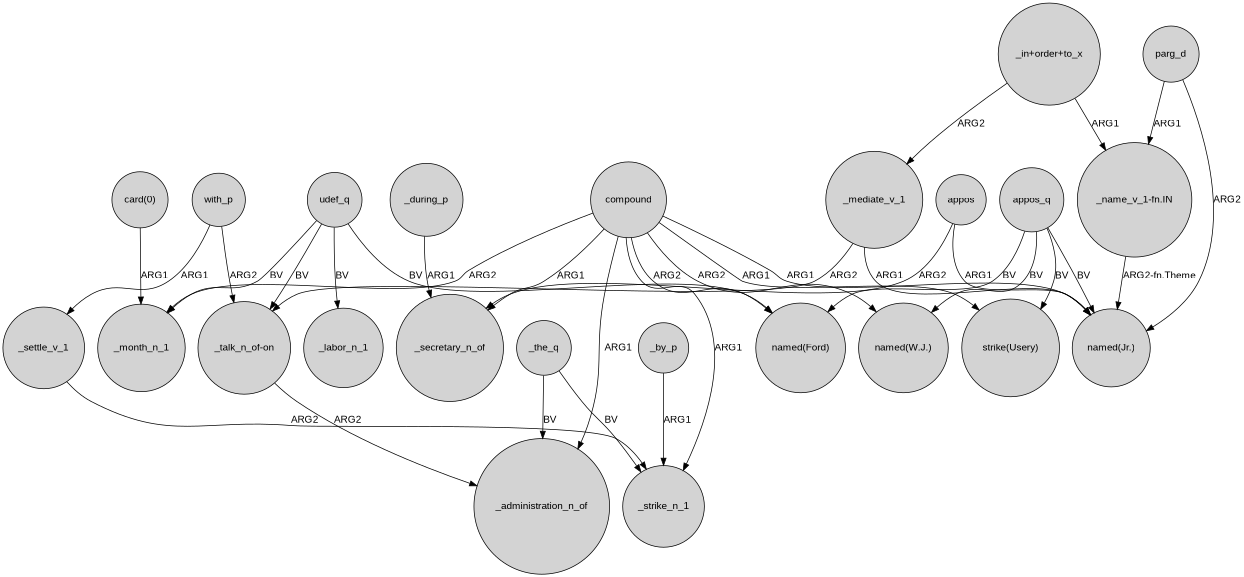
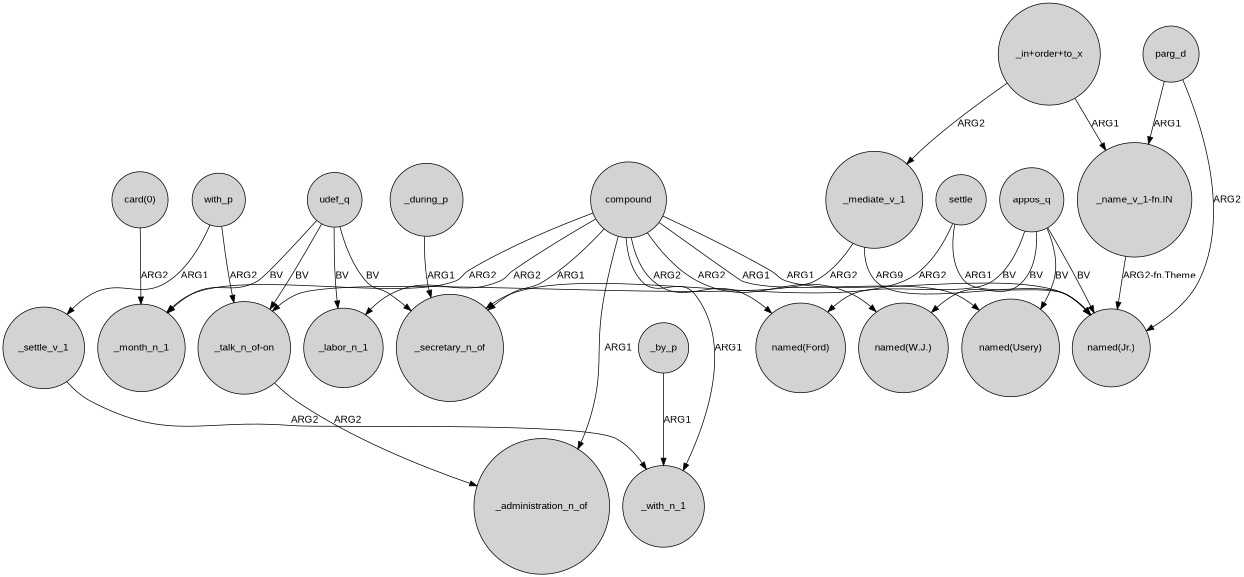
node "appos": label "appos" -> "settle"
edge "card(0)" -> "_month_n_1": label "ARG1" -> "ARG2"
edge "_mediate_v_1" -> "named(Jr.)": label "ARG1" -> "ARG9"
edge "compound" -> "_labor_n_1": added, label "ARG2"
edge "udef_q" -> "named(Ford)": now "udef_q" -> "_secretary_n_of"
node "_the_q": removed
node "strike(Usery)": label "strike(Usery)" -> "named(Usery)"
node "_strike_n_1": label "_strike_n_1" -> "_with_n_1"
